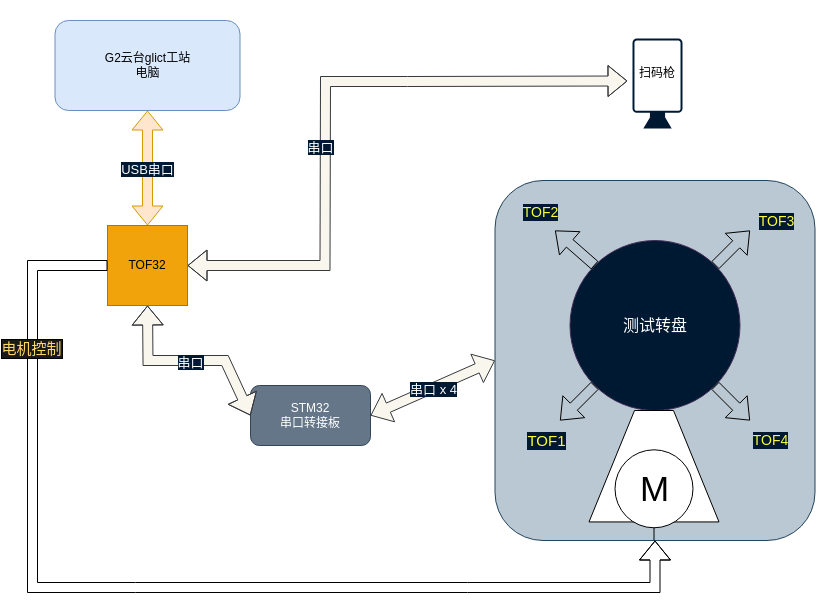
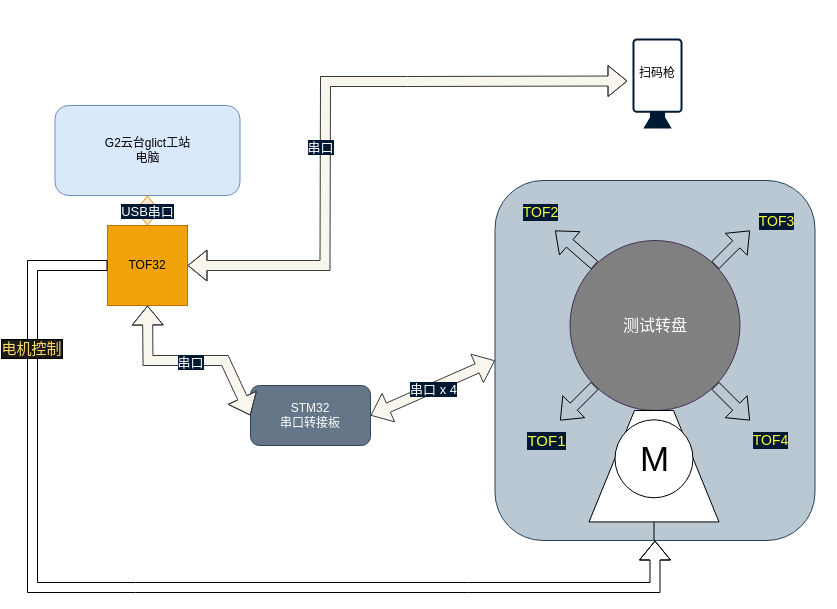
node "G2云台glict工站 电脑": moved (148, 66) -> (148, 151)
node "测试转盘": fillcolor #001933 -> #808080
node "M": moved (654, 489) -> (654, 459)
